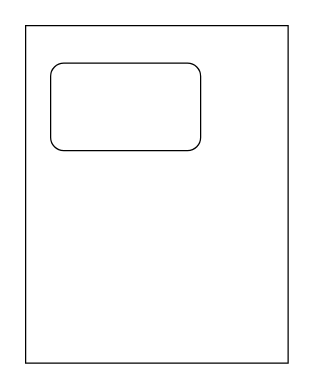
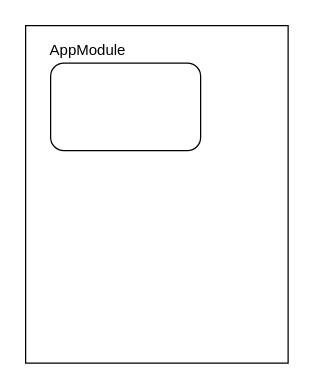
node "AppModule": added
